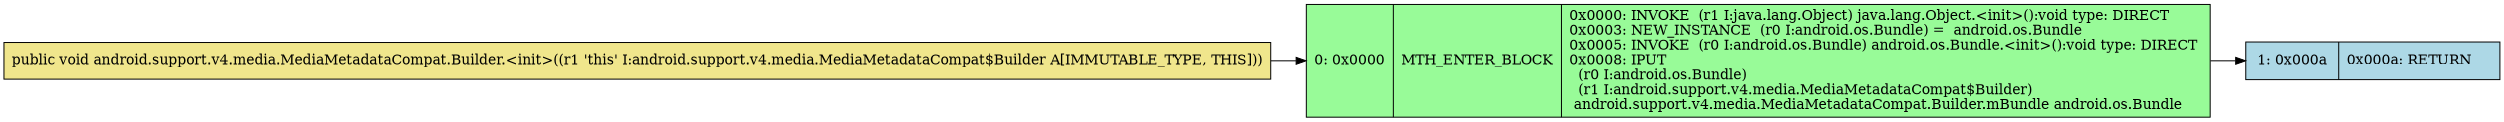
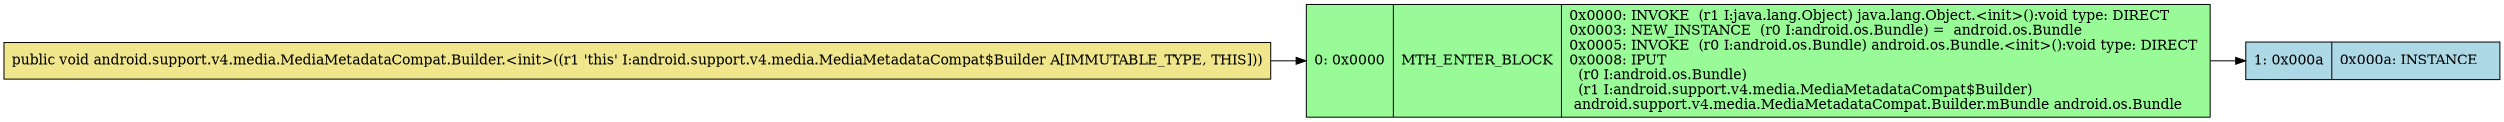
node "1: 0x000a": text "0x000a: RETURN" -> "0x000a: INSTANCE"
